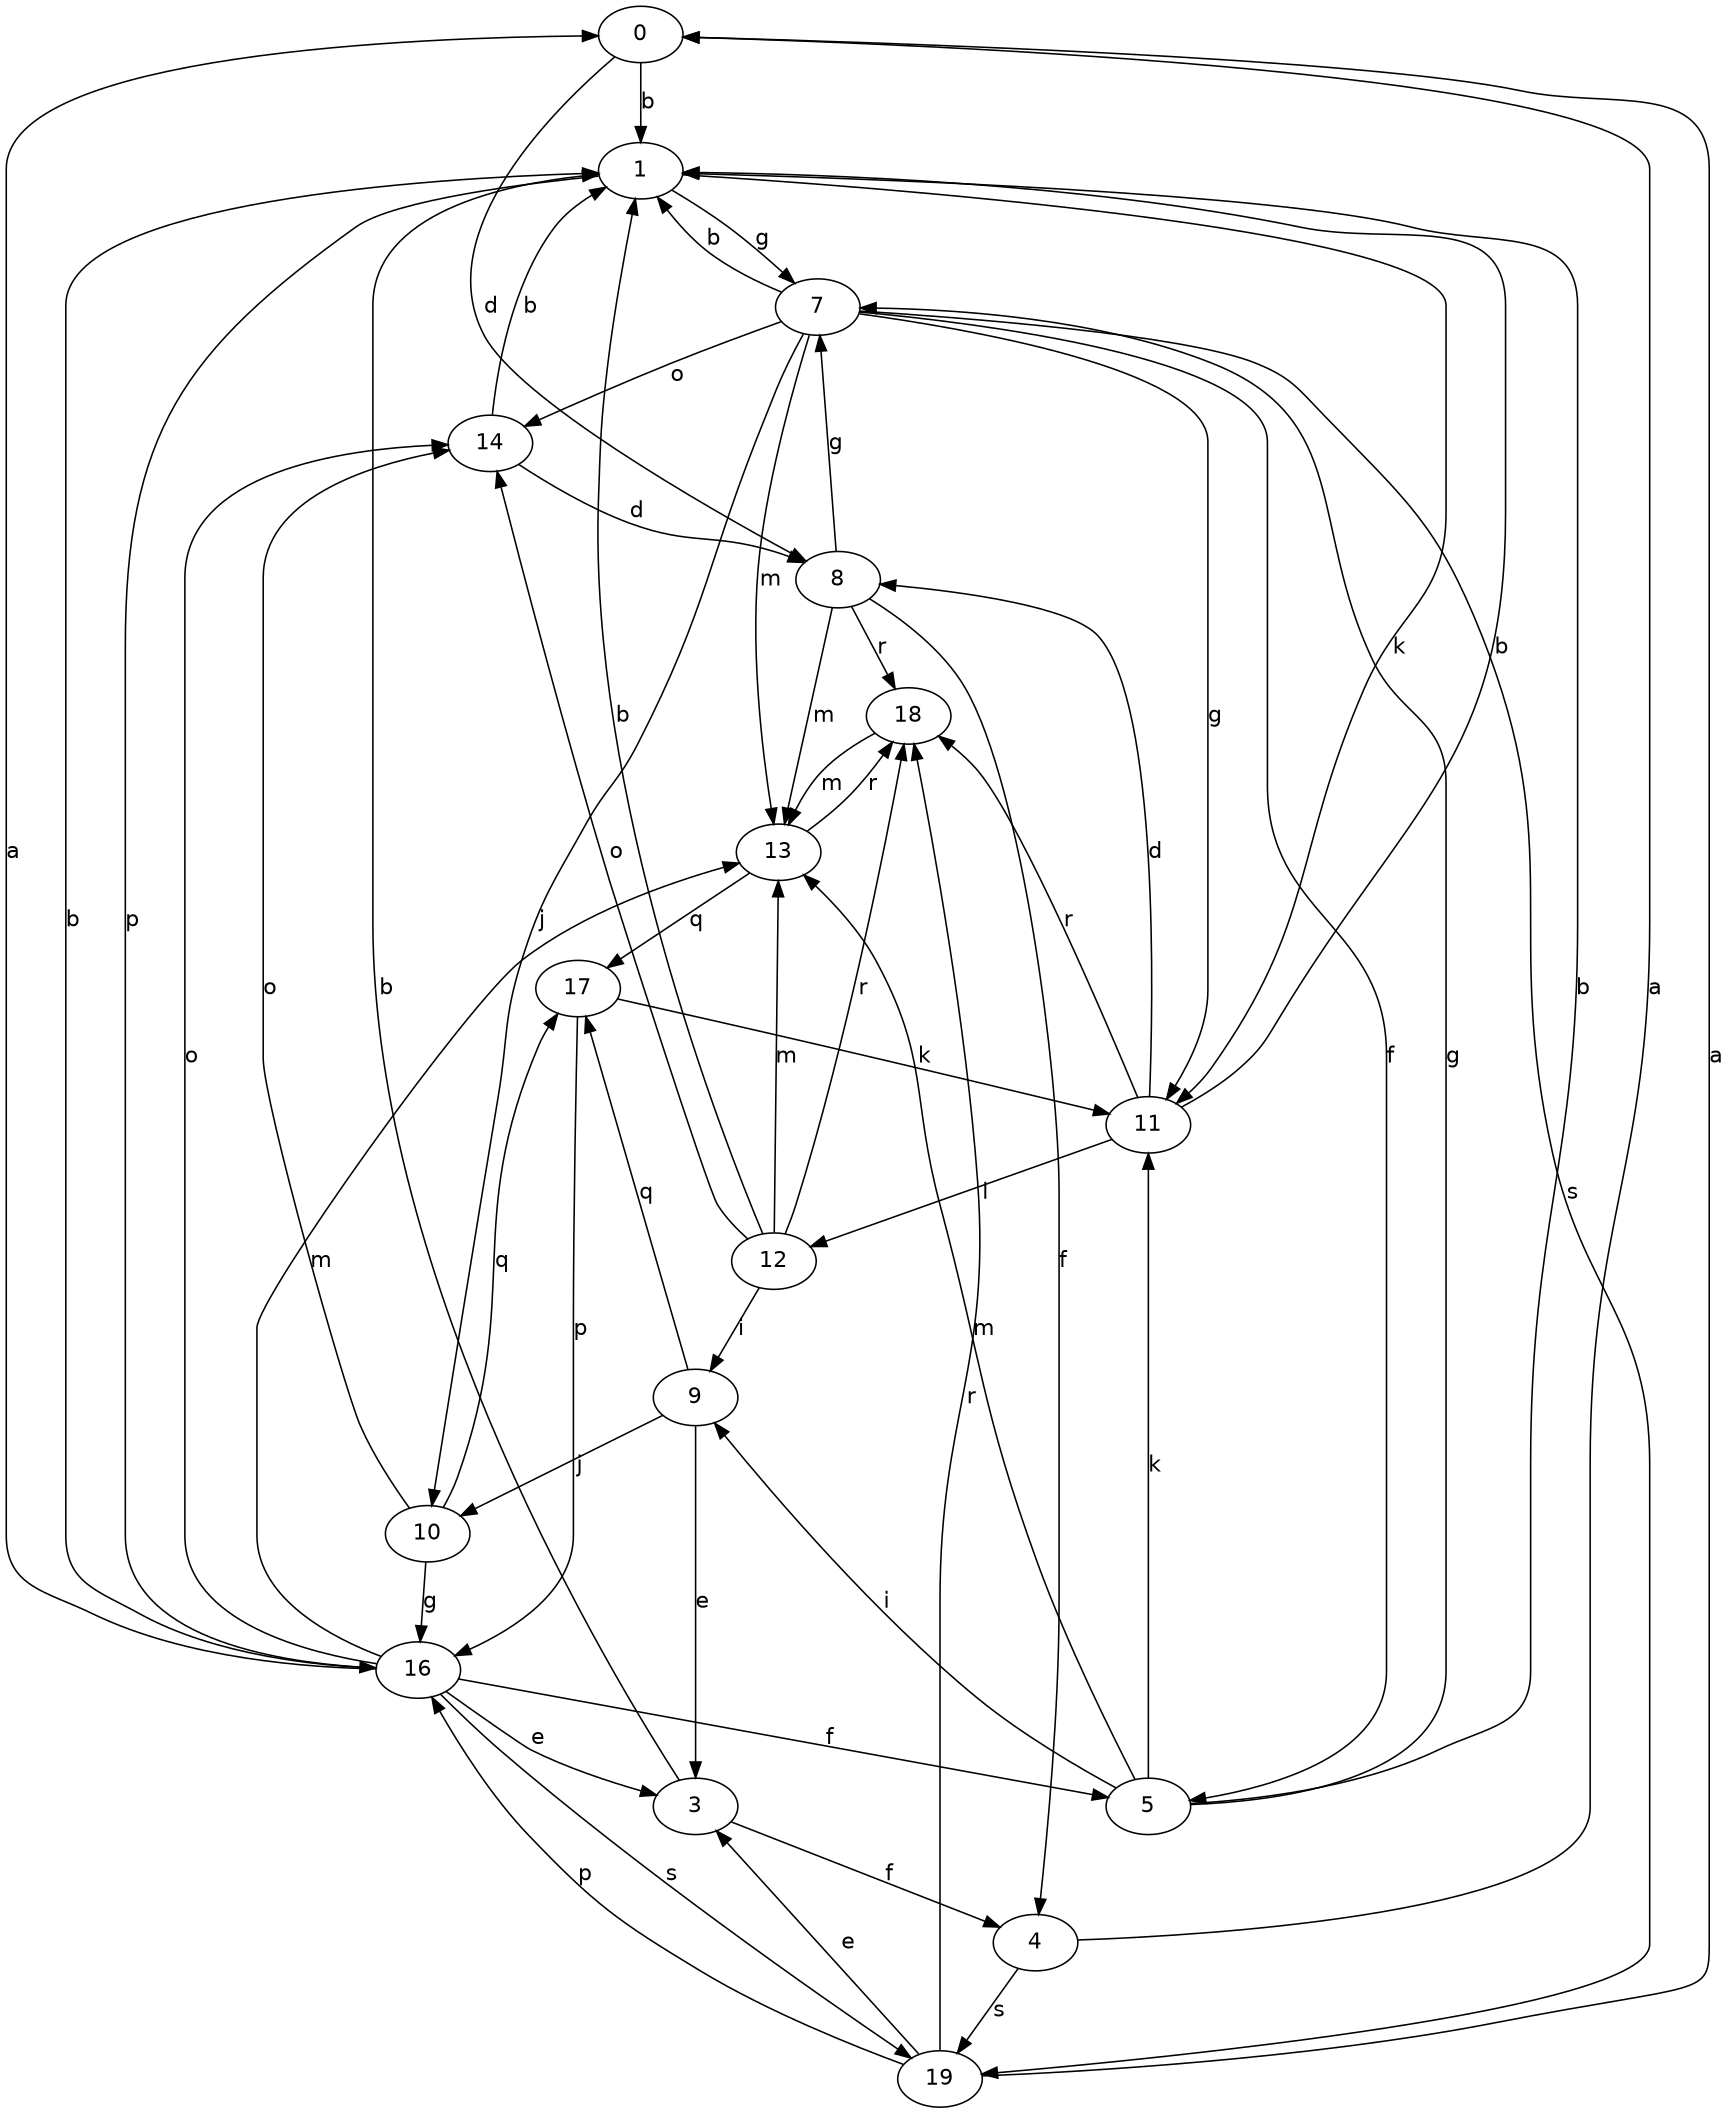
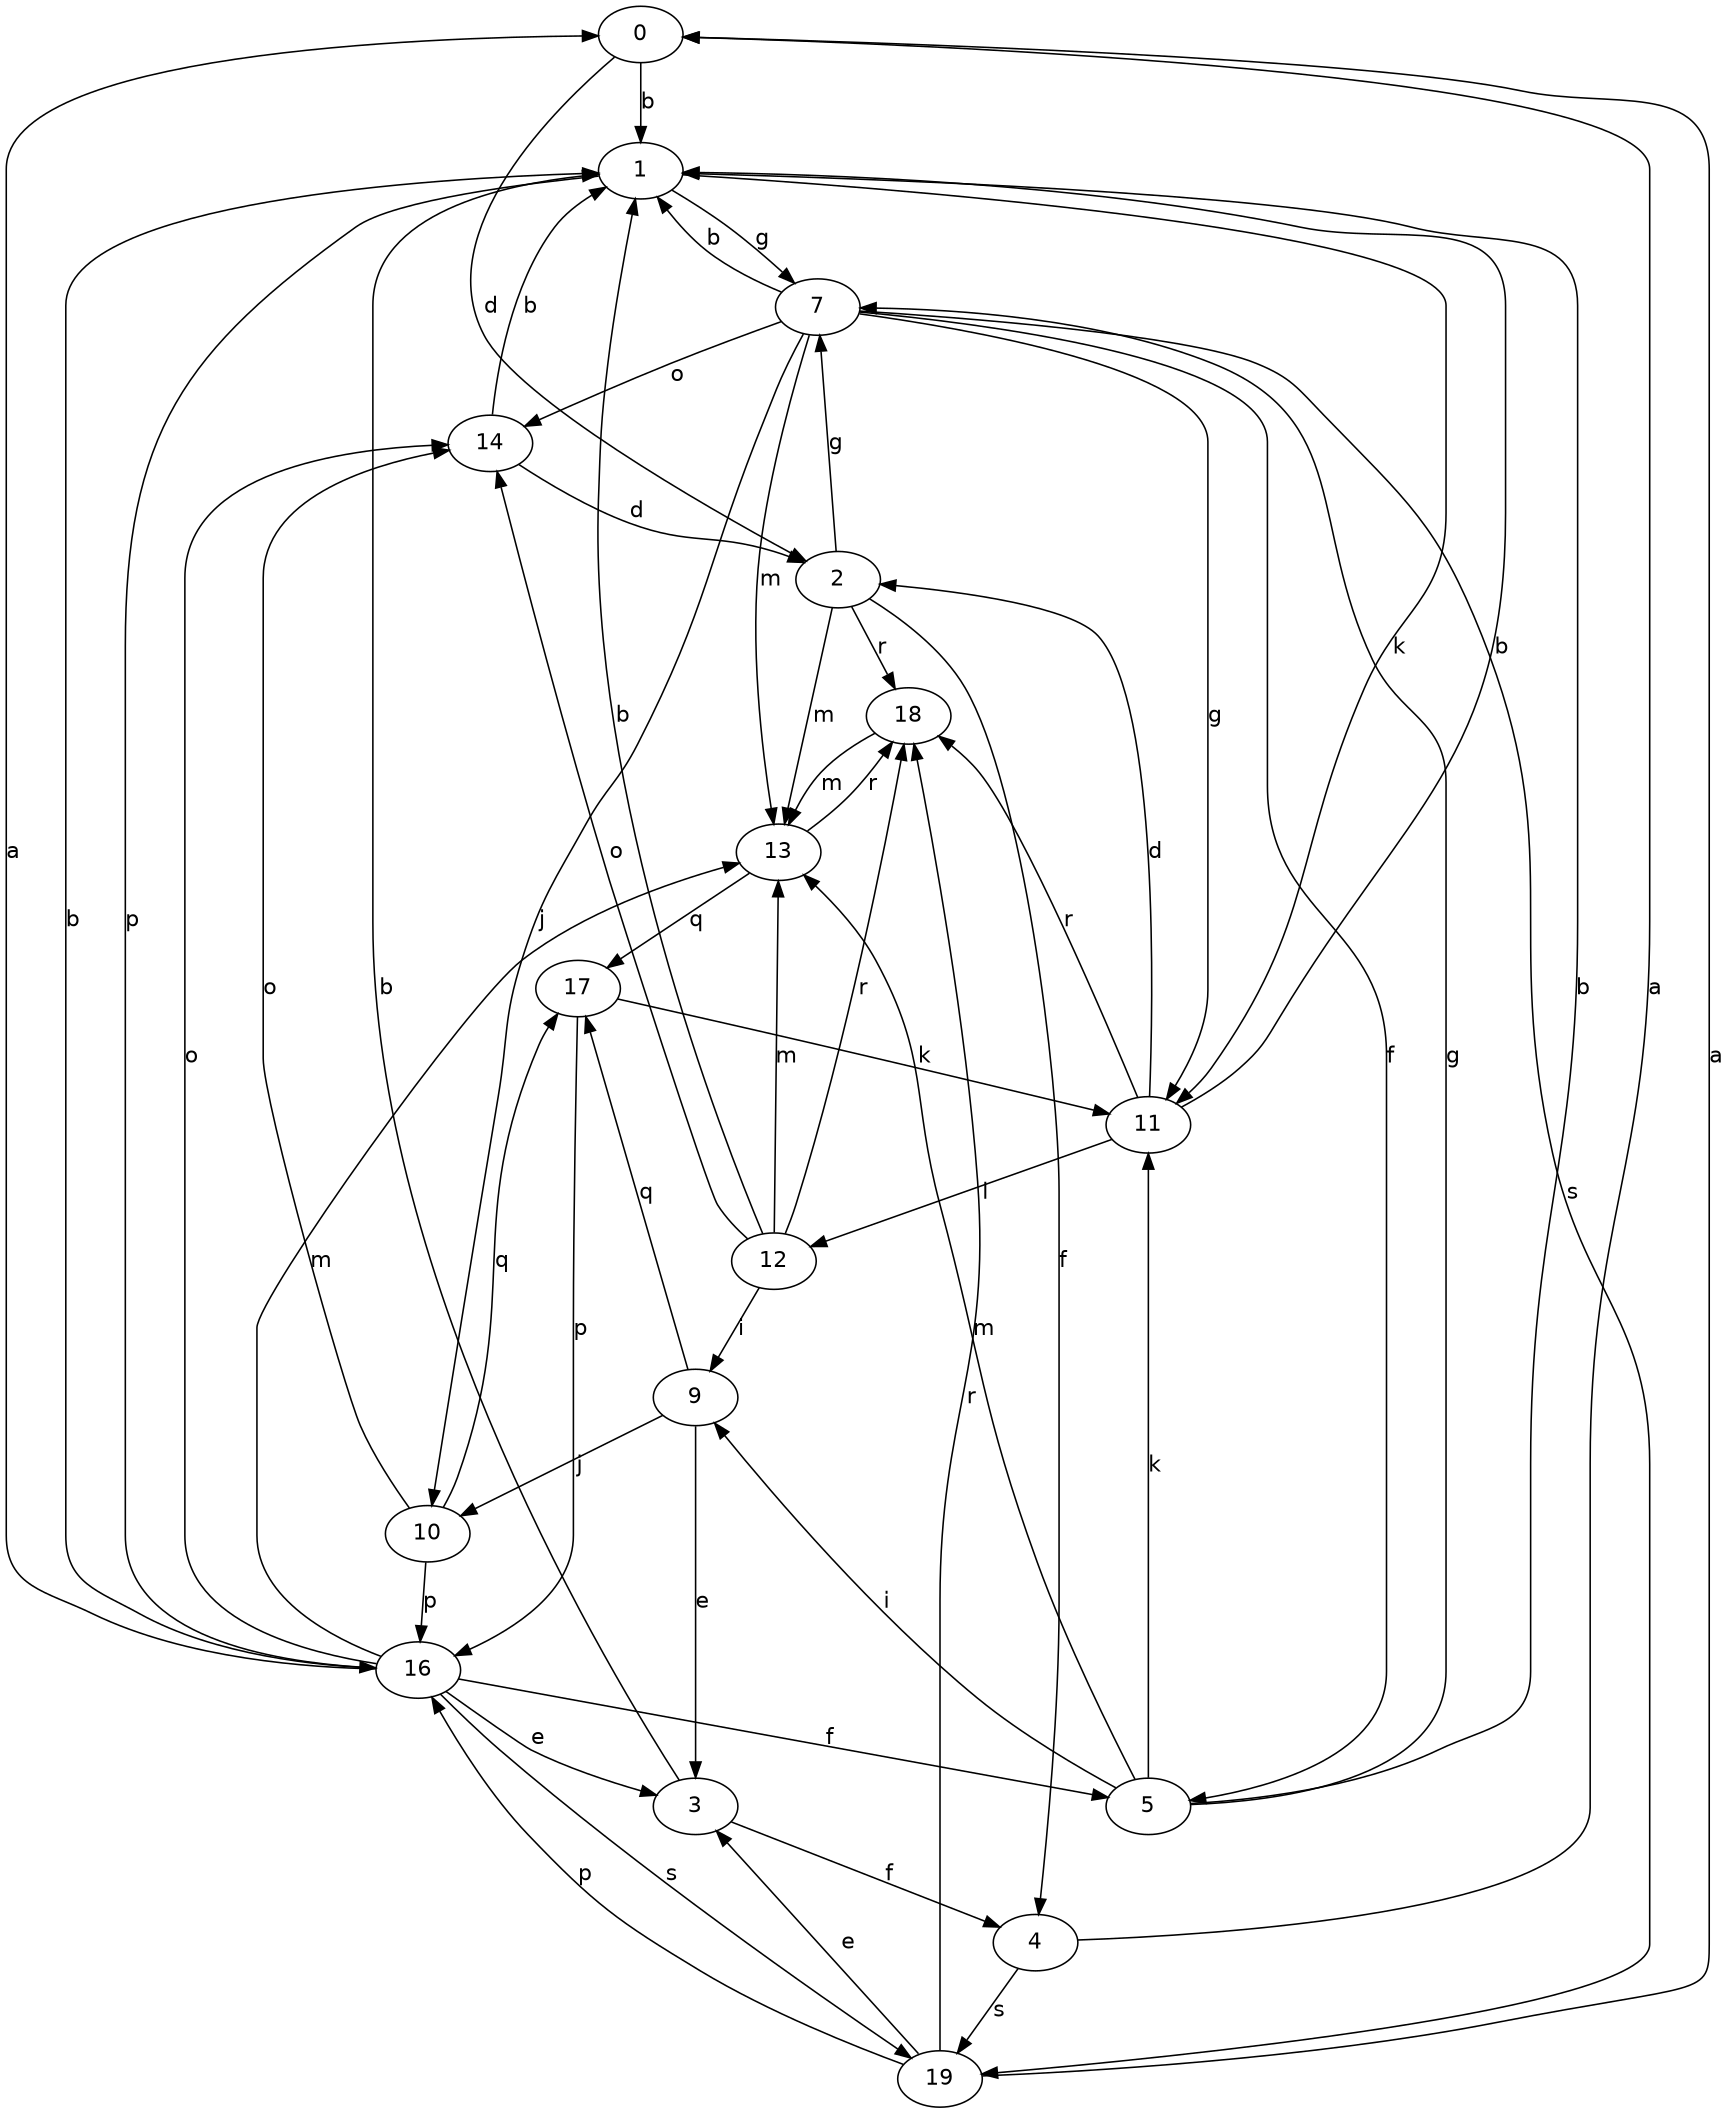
node "8": label "8" -> "2"
edge "10" -> "16": label "g" -> "p"
